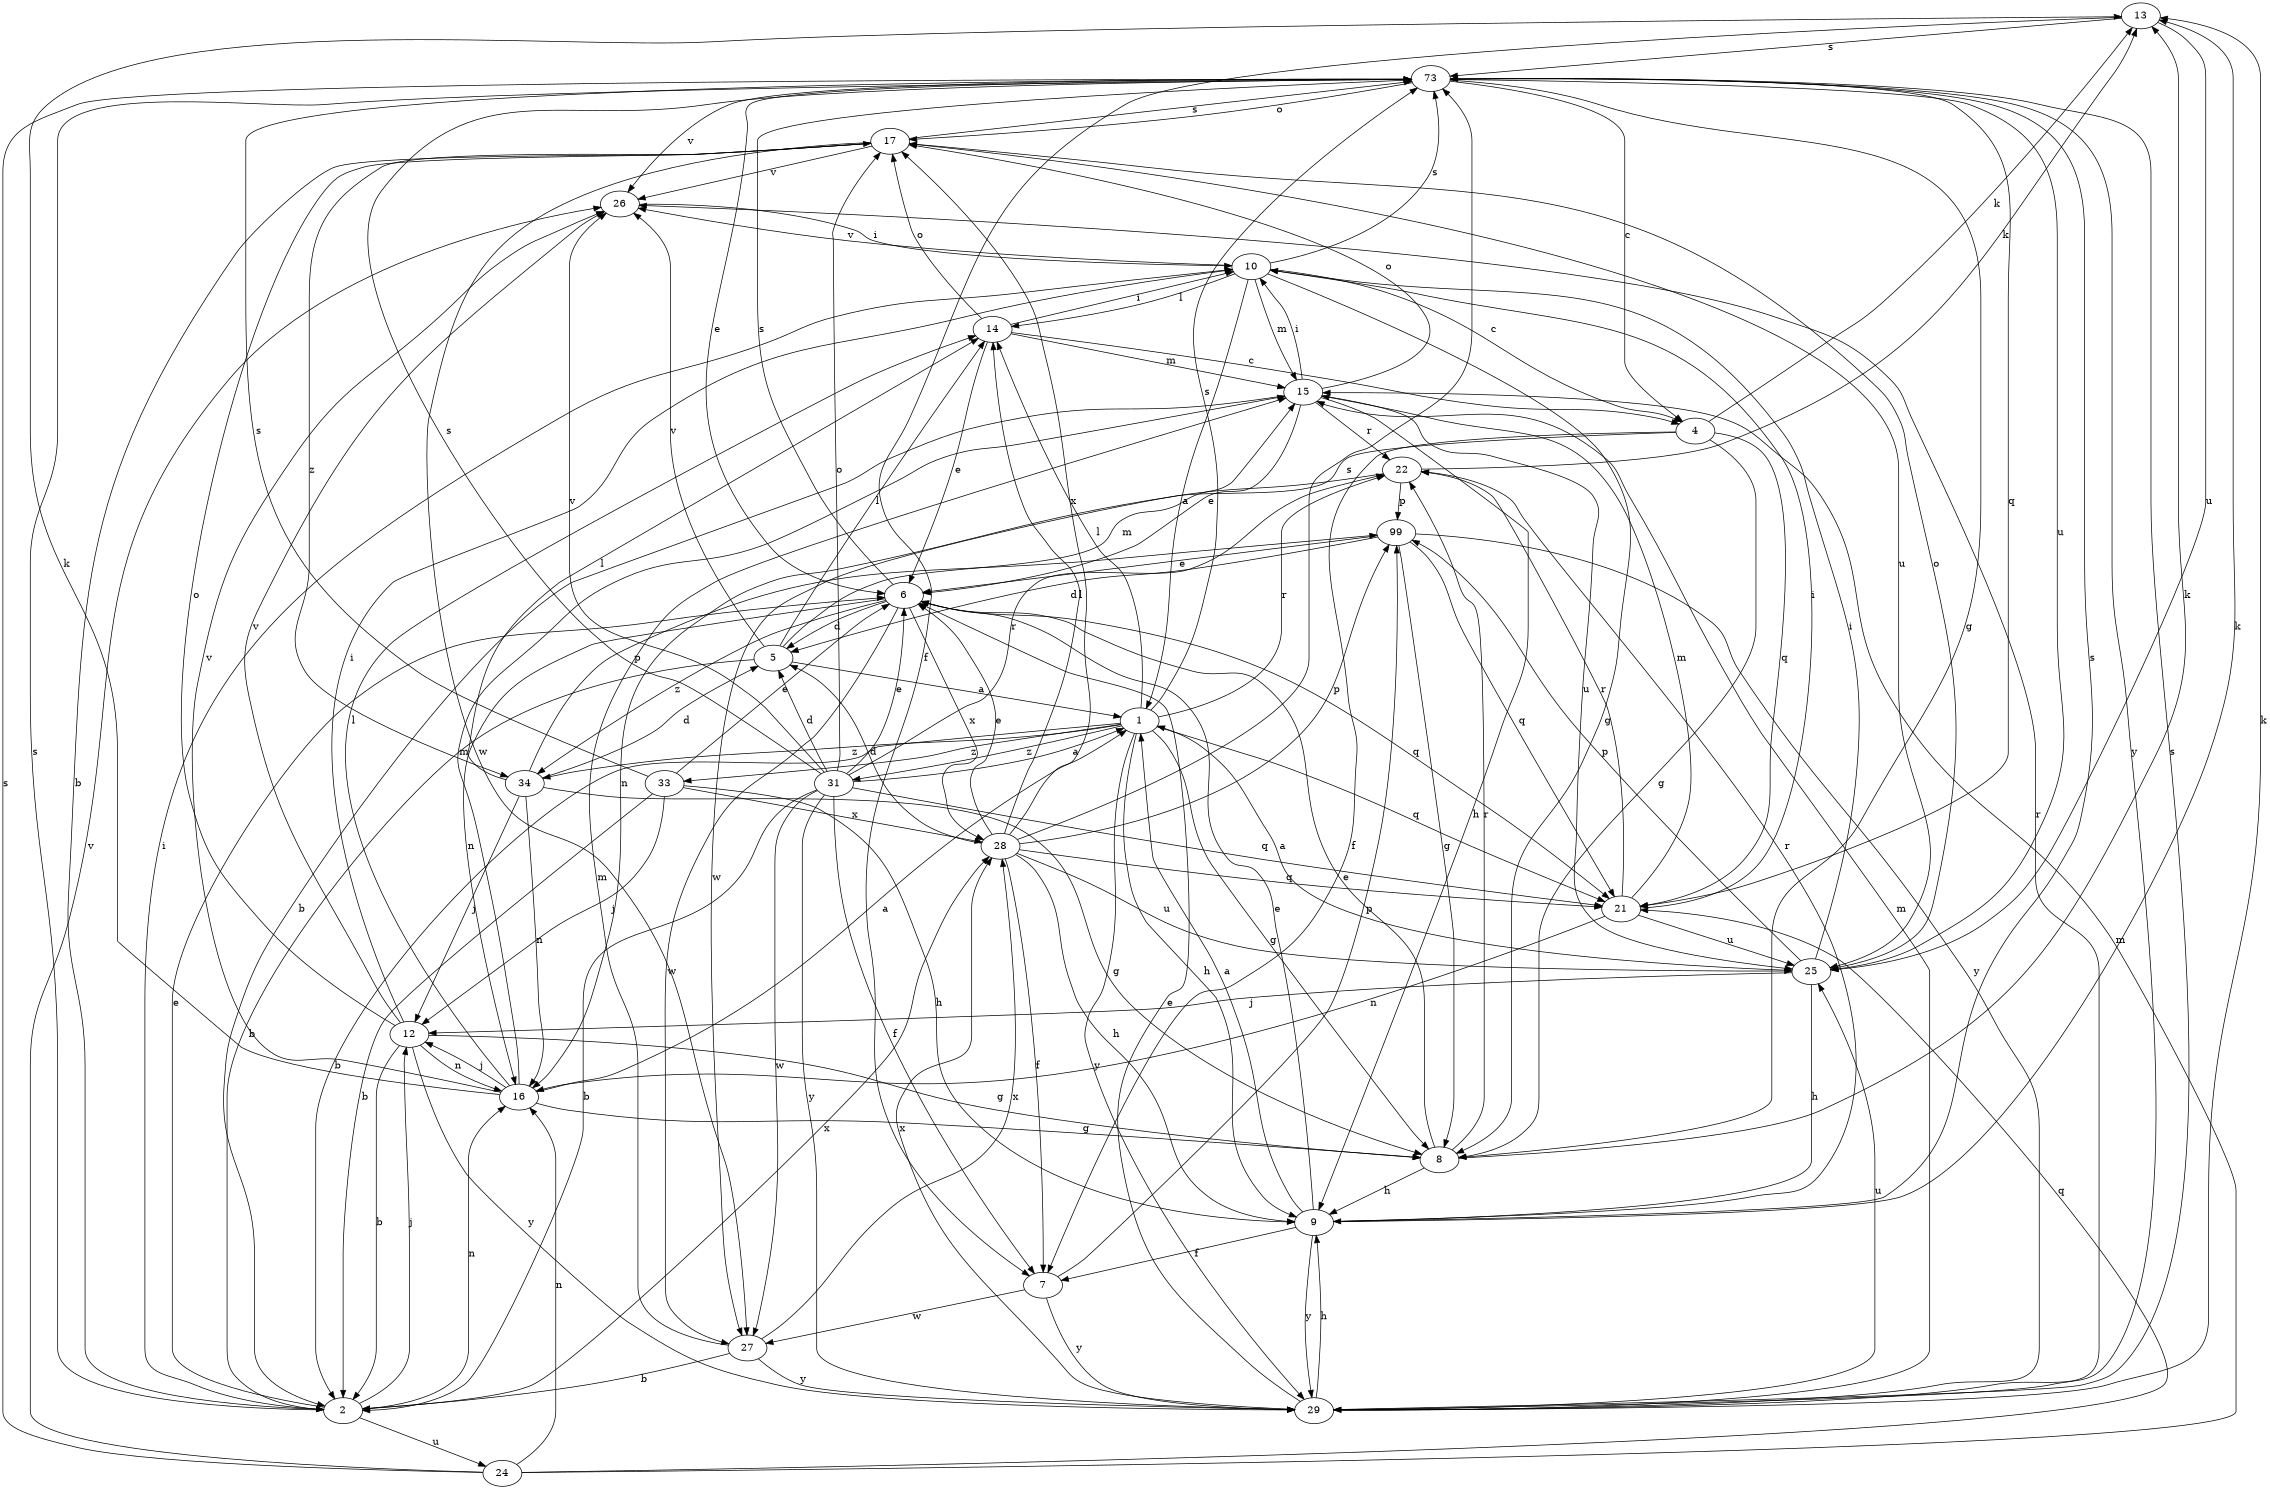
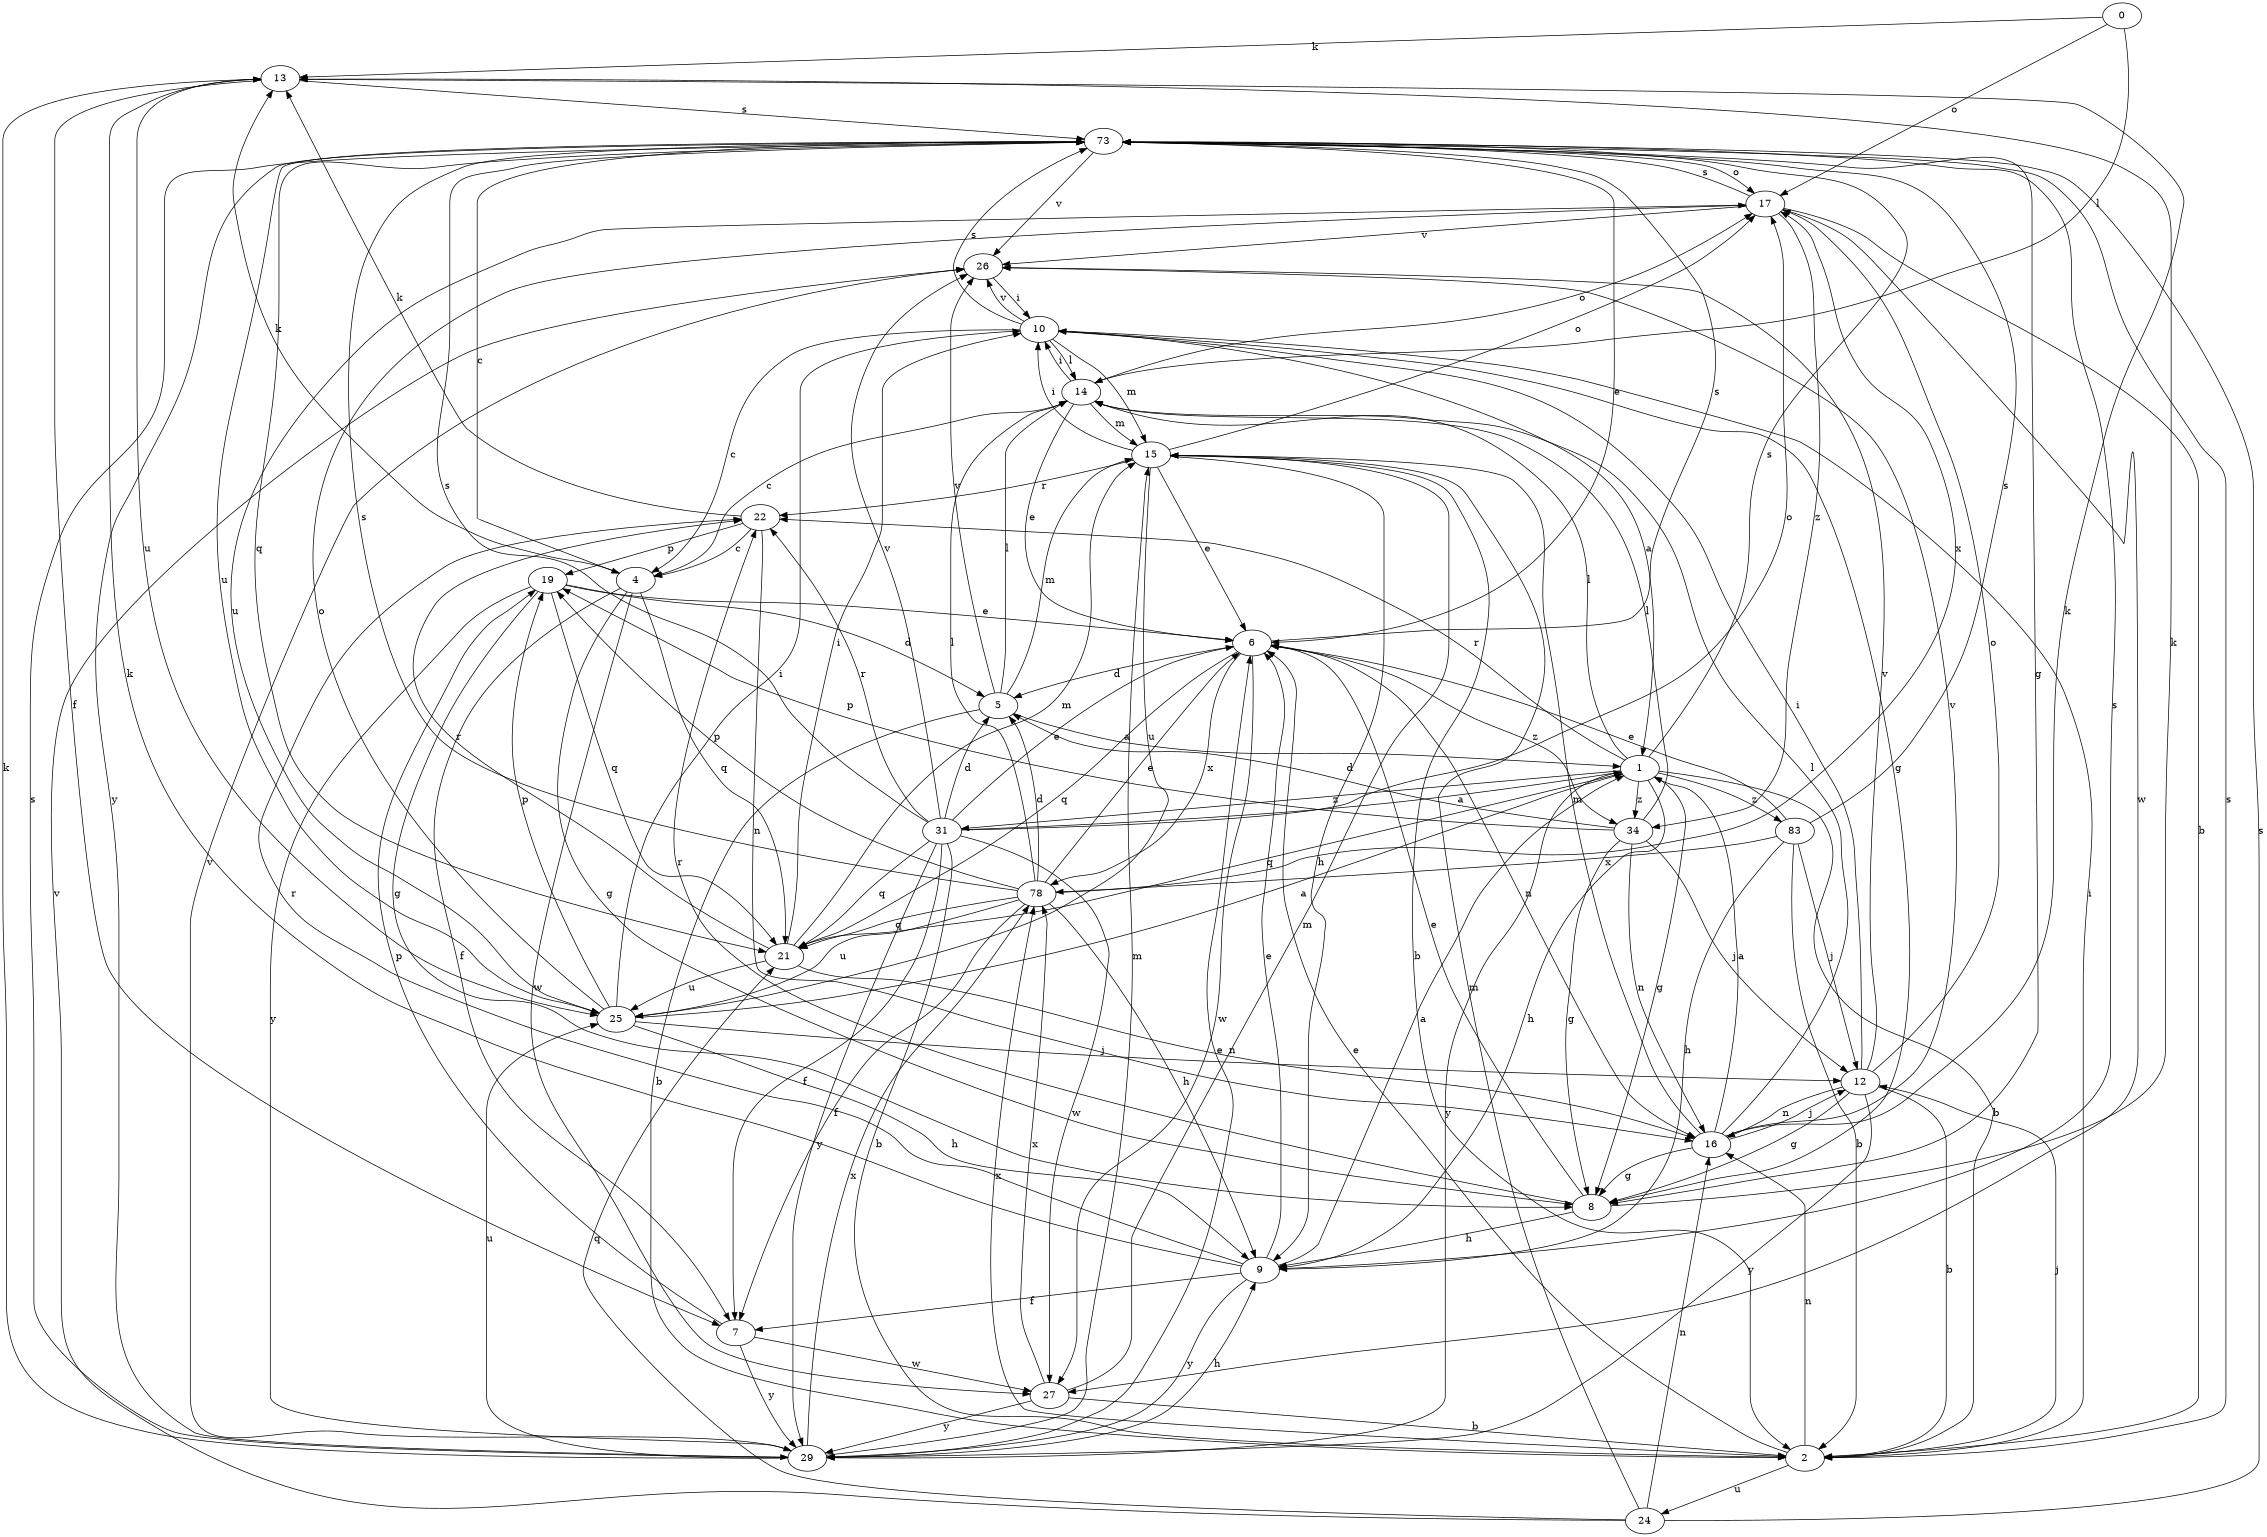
node "0": added
node "99": label "99" -> "19"
edge "22" -> "4": added, label "c"
node "33": label "33" -> "83"
edge "29" -> "26": label "r" -> "v"
node "28": label "28" -> "78"
